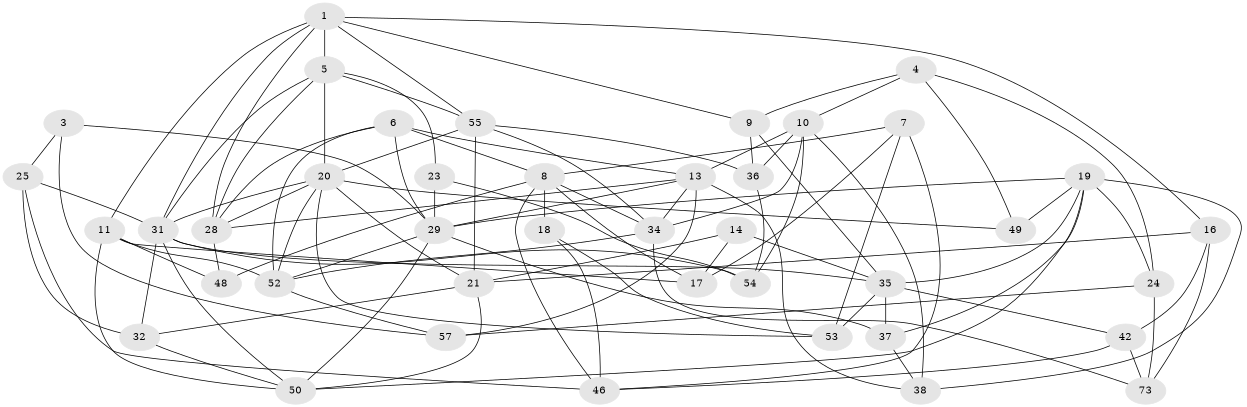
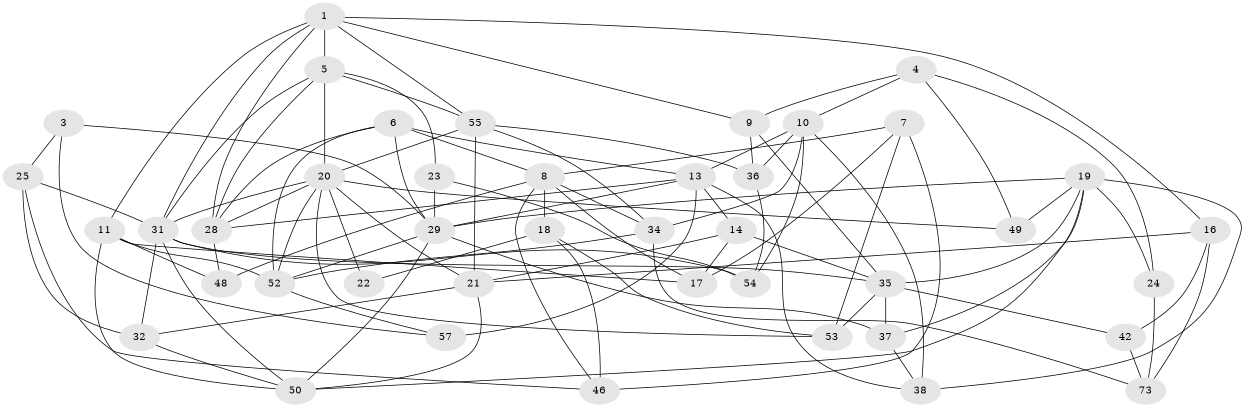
edge "13" -- "34": now "13" -- "14"
node "22": added
edge "24" -- "57": removed
edge "42" -- "46": removed
